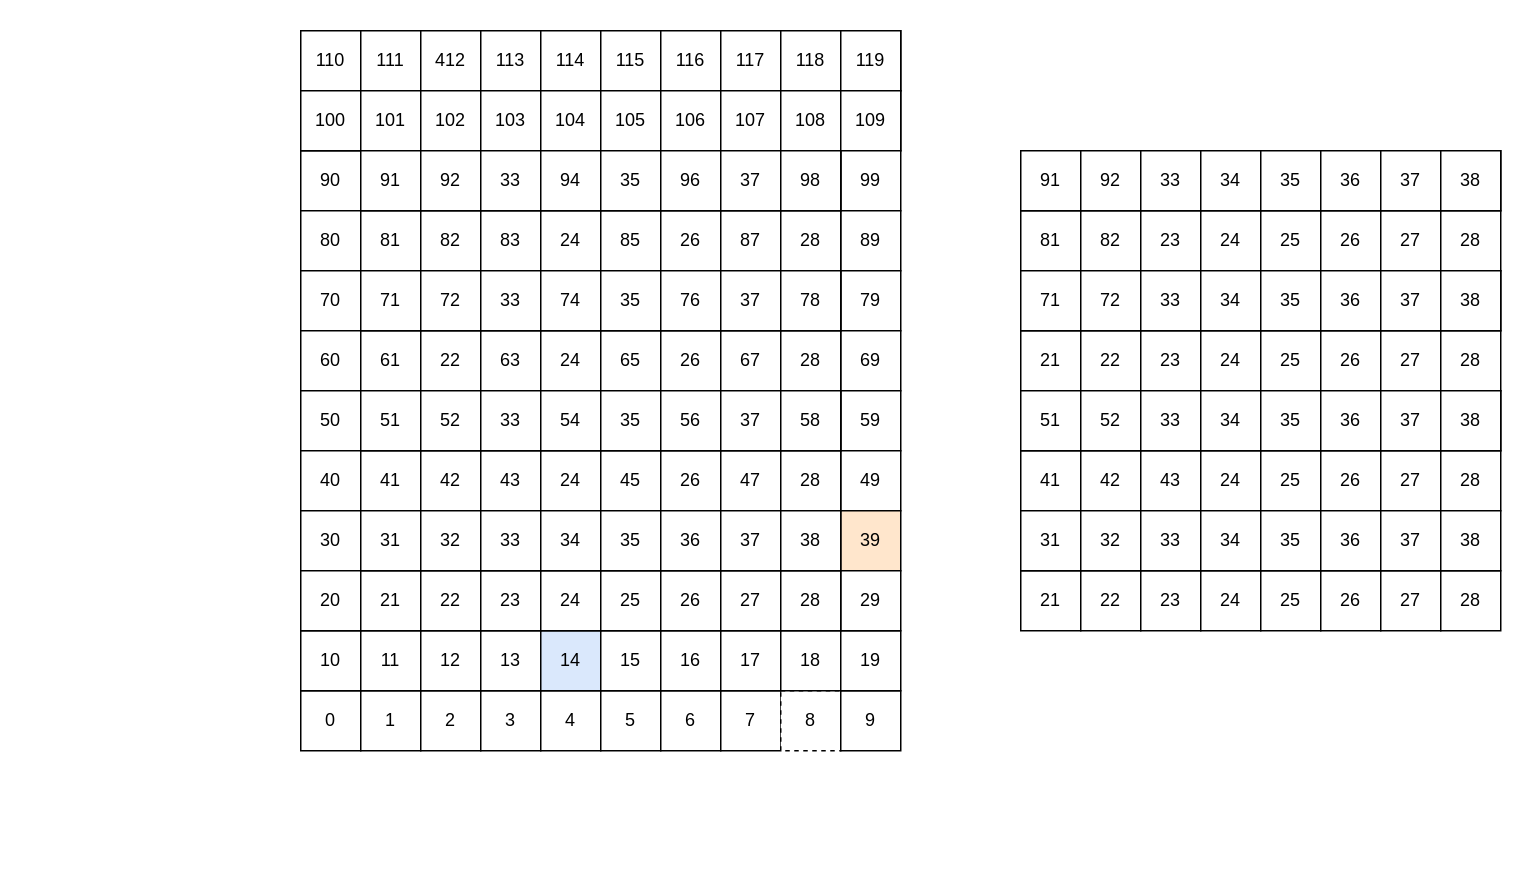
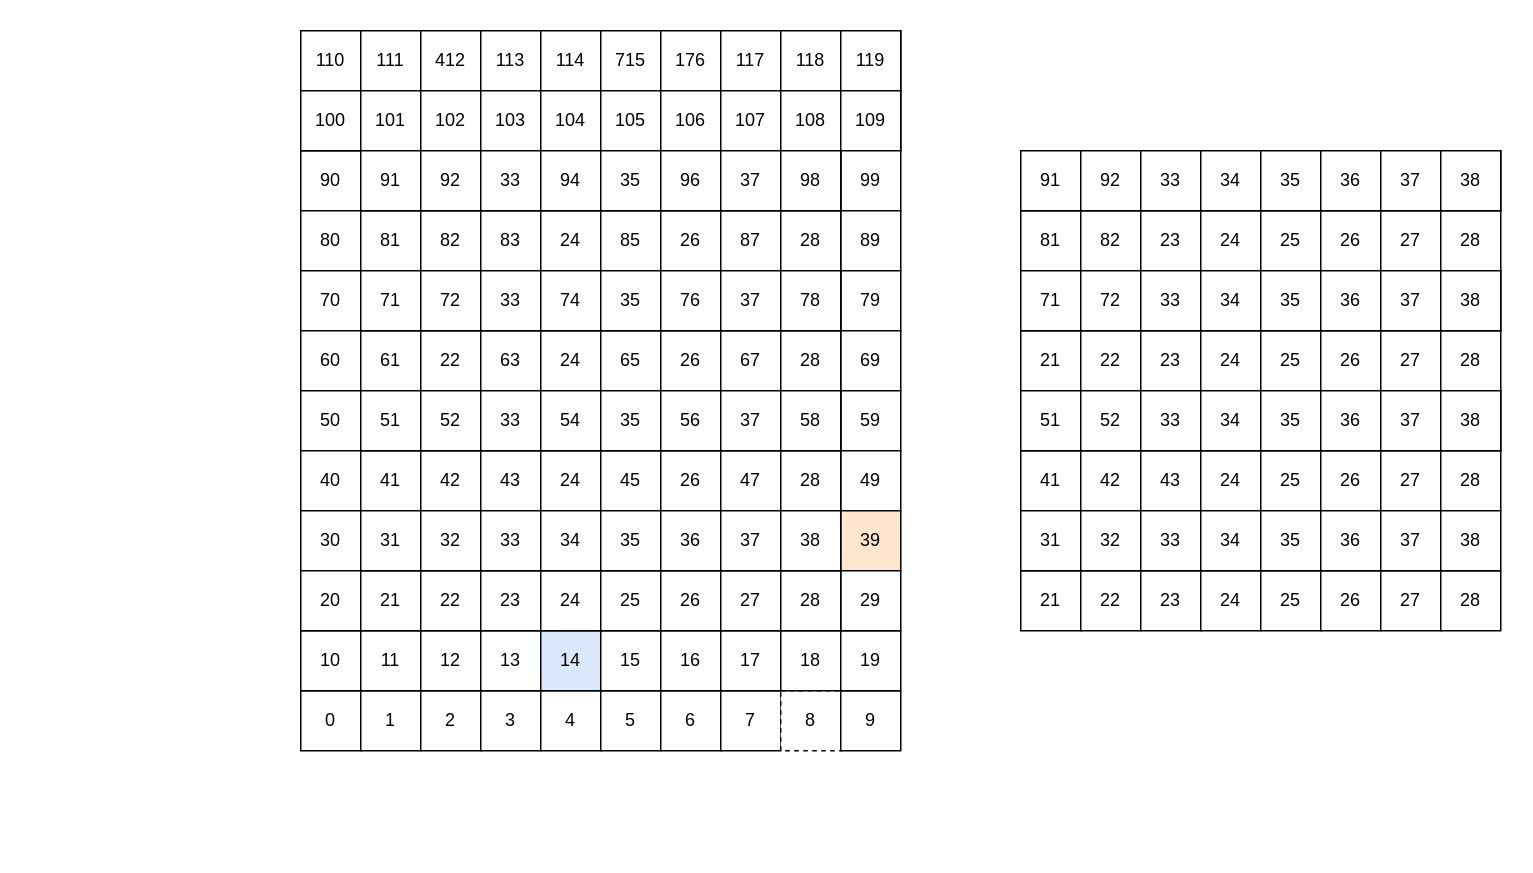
node "115": label "115" -> "715"
node "116": label "116" -> "176"
